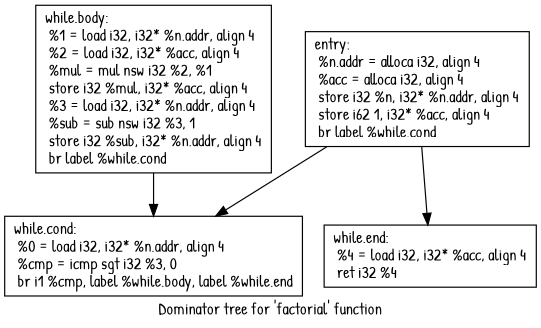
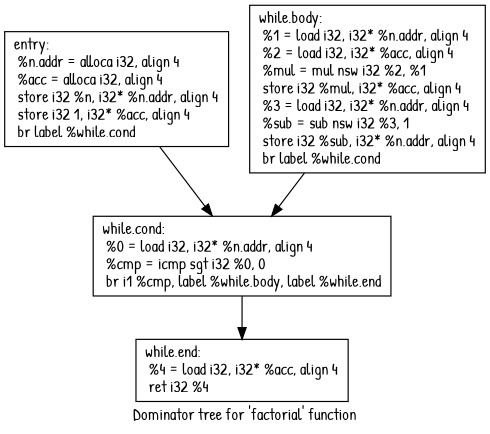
node "entry:": text "store i62 1, i32* %acc, align 4" -> "store i32 1, i32* %acc, align 4"
edge "entry:" -> "while.end:": now "while.cond:" -> "while.end:"
node "while.cond:": text "%cmp = icmp sgt i32 %3, 0" -> "%cmp = icmp sgt i32 %0, 0"
